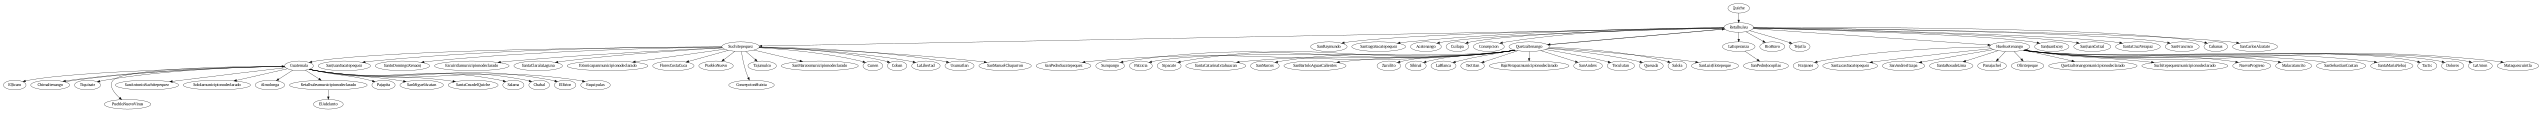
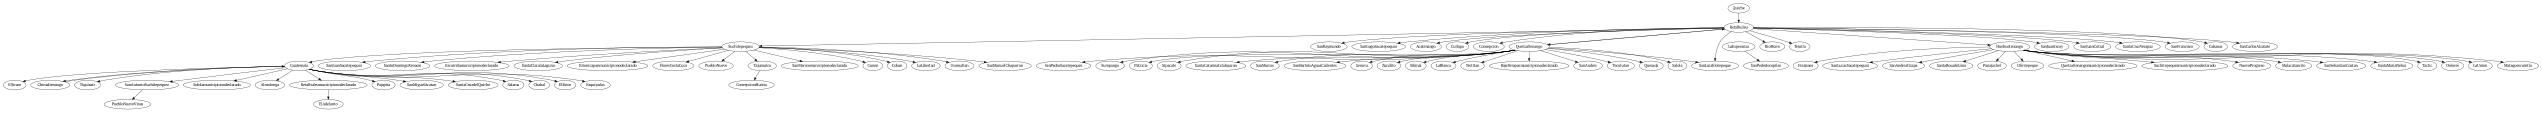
edge "Retalhuleu" -> "LaEsperanza": now "Retalhuleu" -> "SanLuisJilotepeque"
edge "SanSebastianCoatan" -> "Huehuetenango": reversed
edge "Suchitepequez" -> "ConcepcionHuista": now "Tajumulco" -> "ConcepcionHuista"
node "Genova": added
edge "Guatemala" -> "PuebloNuevoVinas": now "SanAntonioSuchitepequez" -> "PuebloNuevoVinas"
